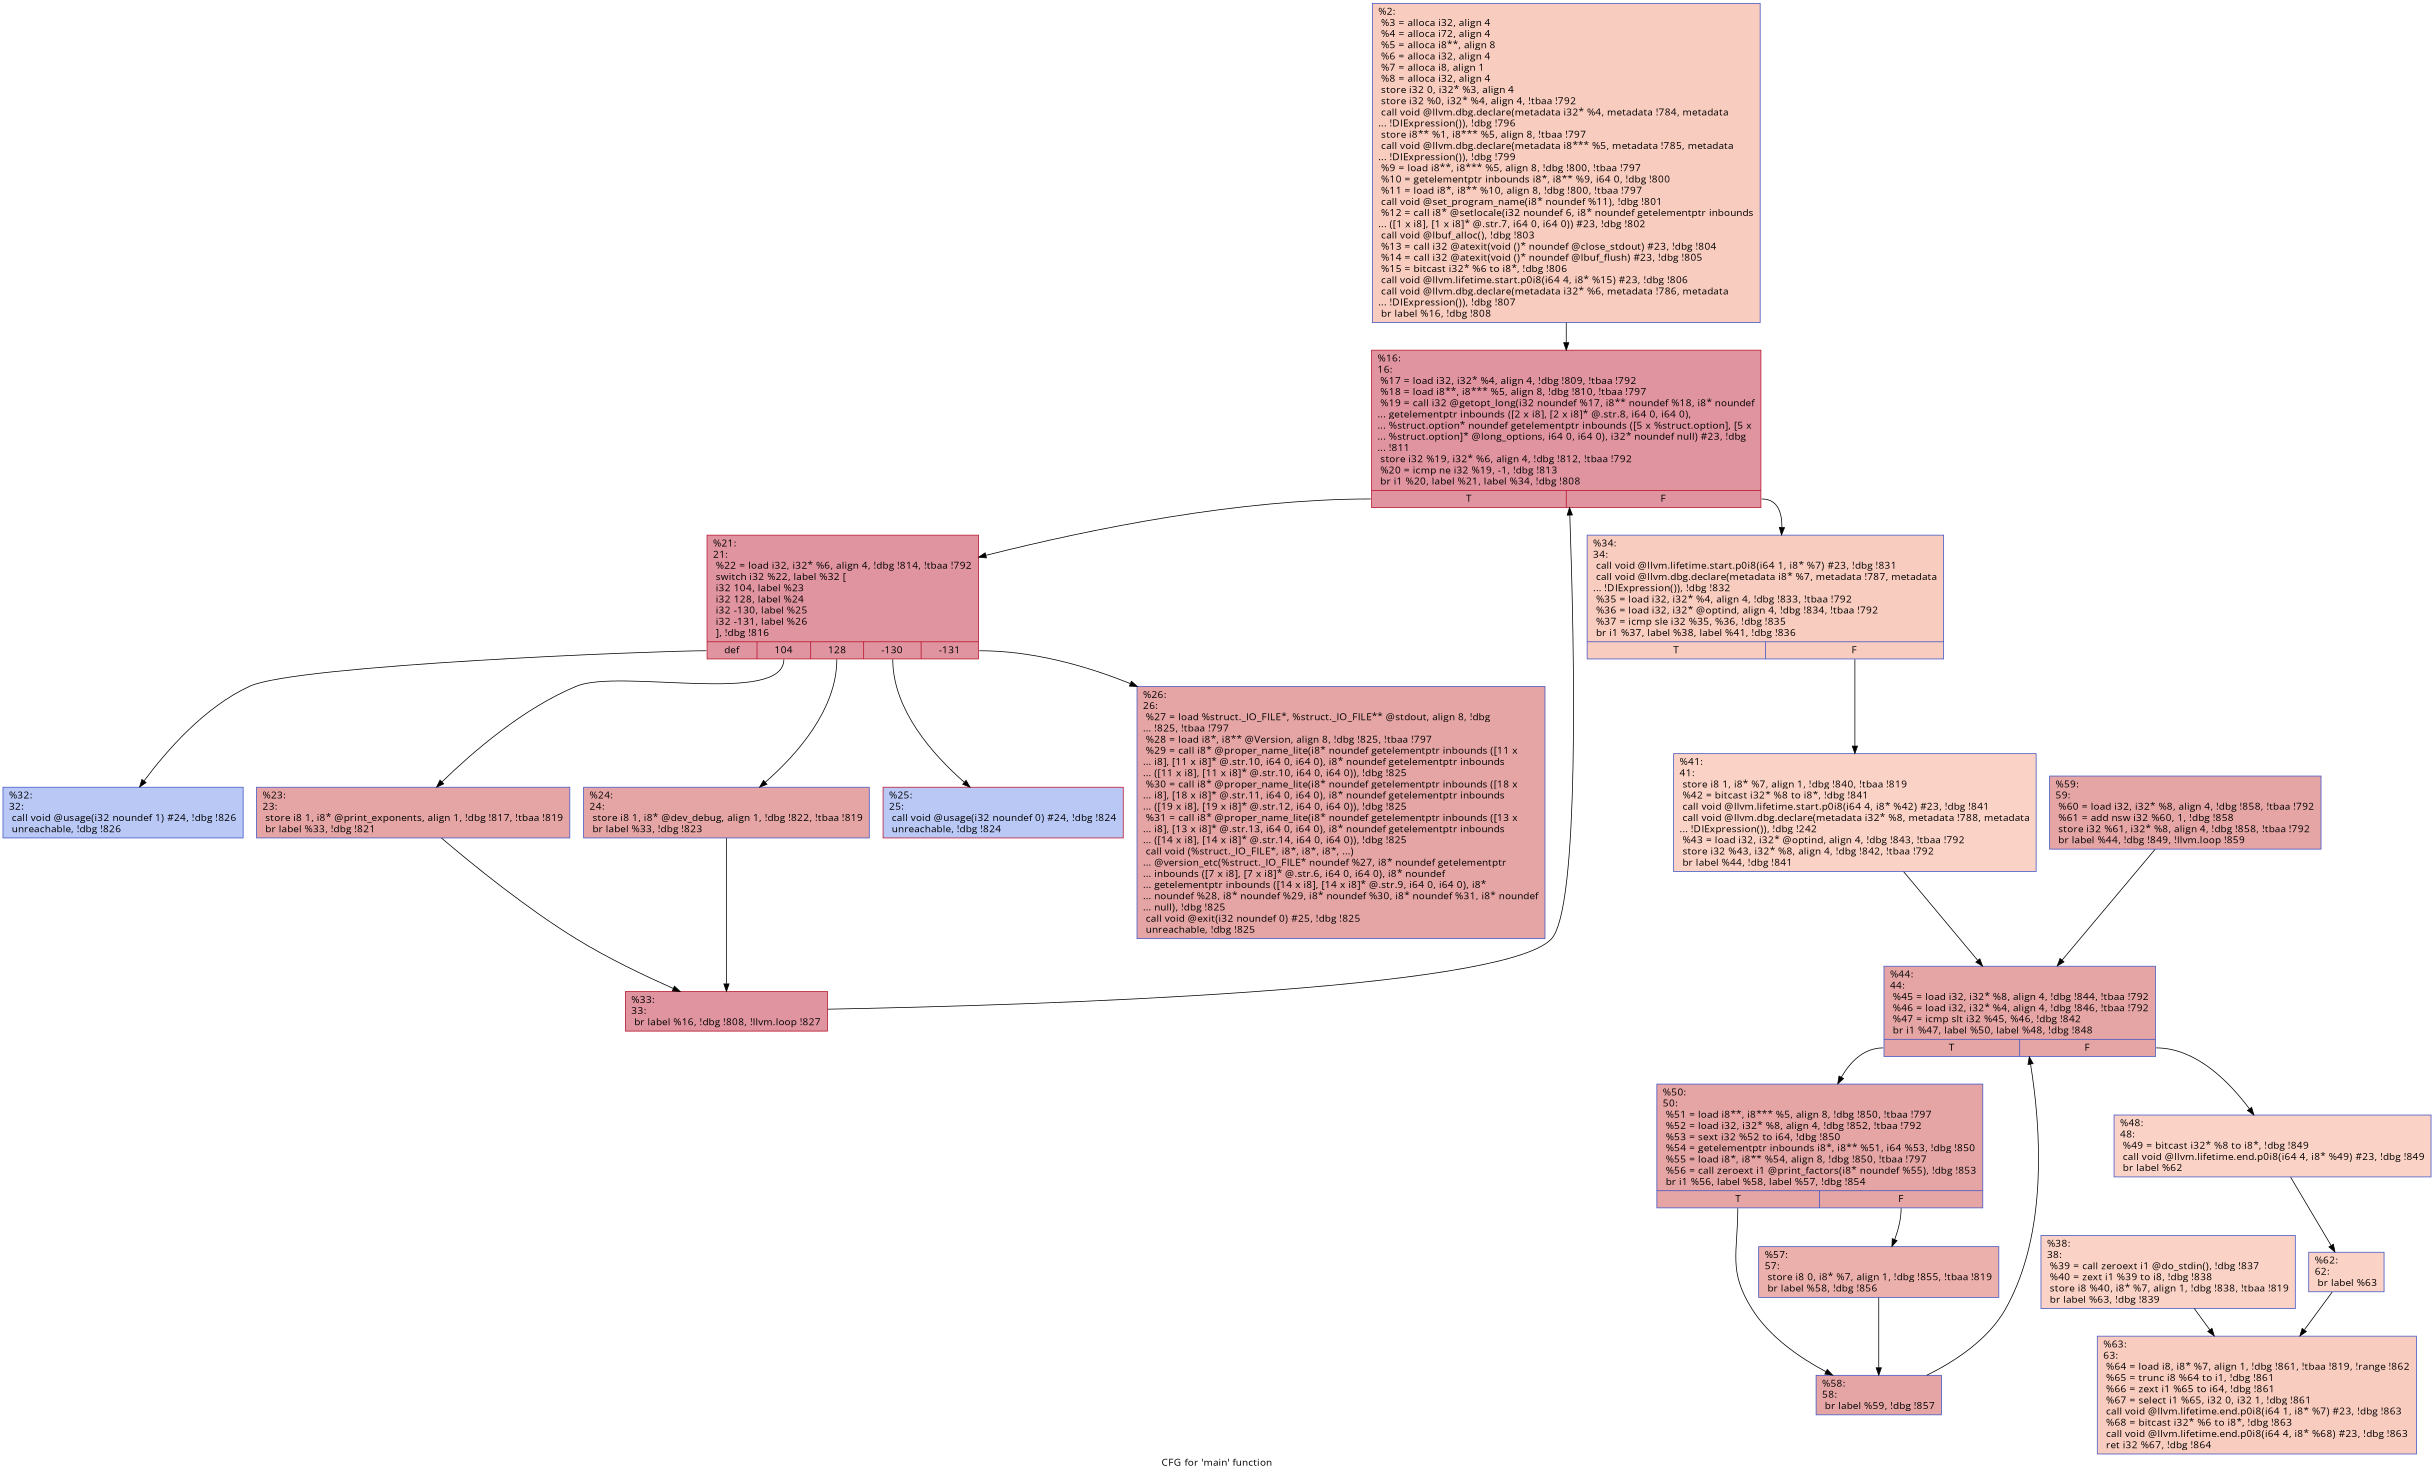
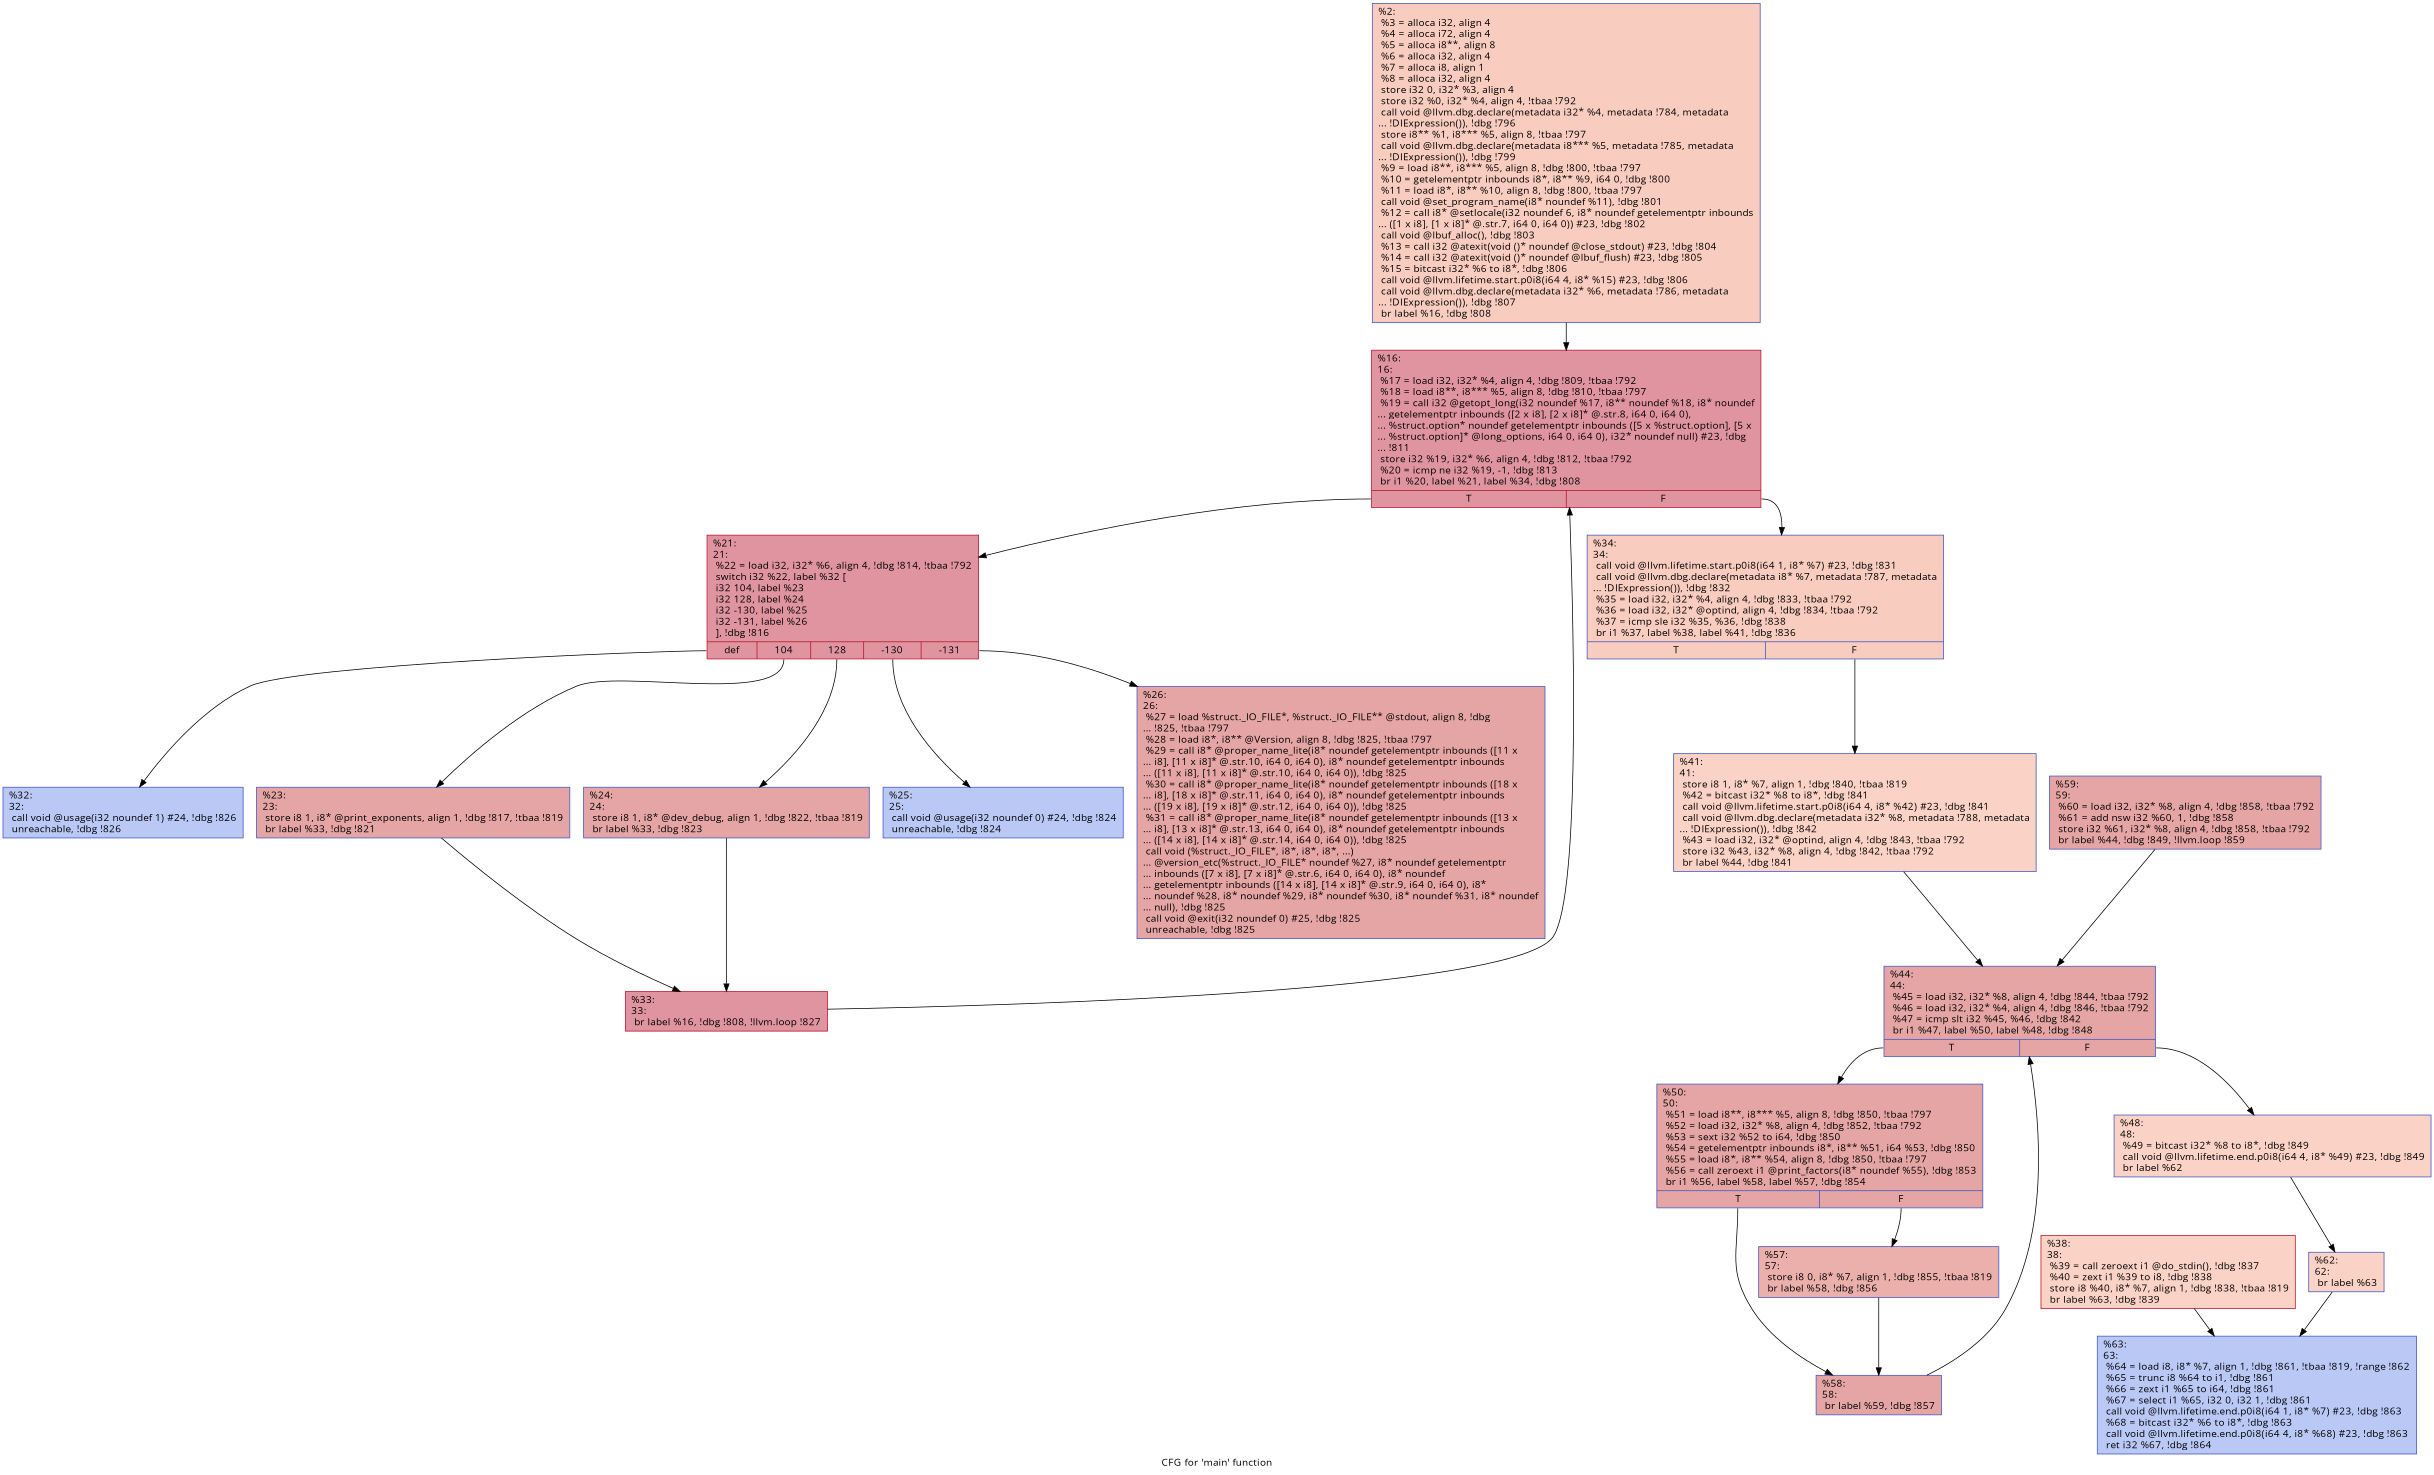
node "%34:": text "%37 = icmp sle i32 %35, %36, !dbg !835" -> "%37 = icmp sle i32 %35, %36, !dbg !838"
node "%25:": color #b70d28ff -> #3d50c3ff
node "%41:": text "... !DIExpression()), !dbg !242" -> "... !DIExpression()), !dbg !842"
node "%38:": color #3d50c3ff -> #b70d28ff
node "%63:": fillcolor #f08b6e70 -> #6282ea70
